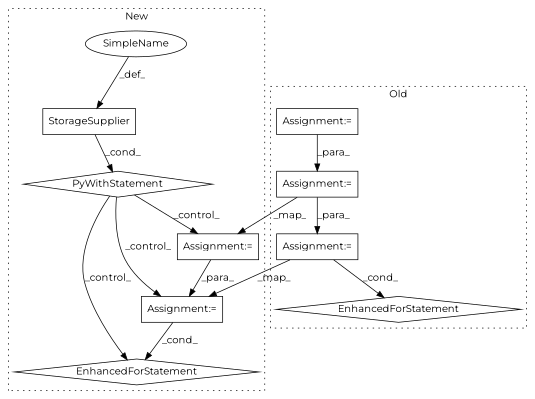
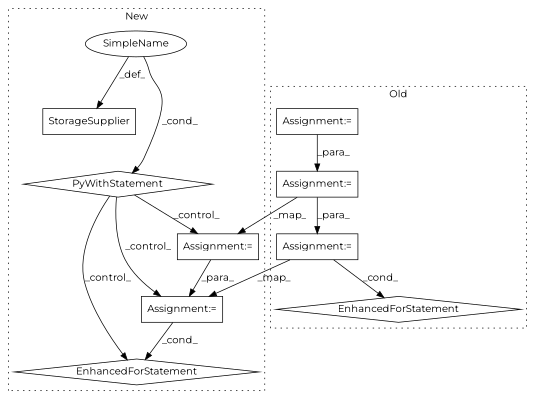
edge "StorageSupplier" -> "PyWithStatement": now "SimpleName" -> "PyWithStatement"
